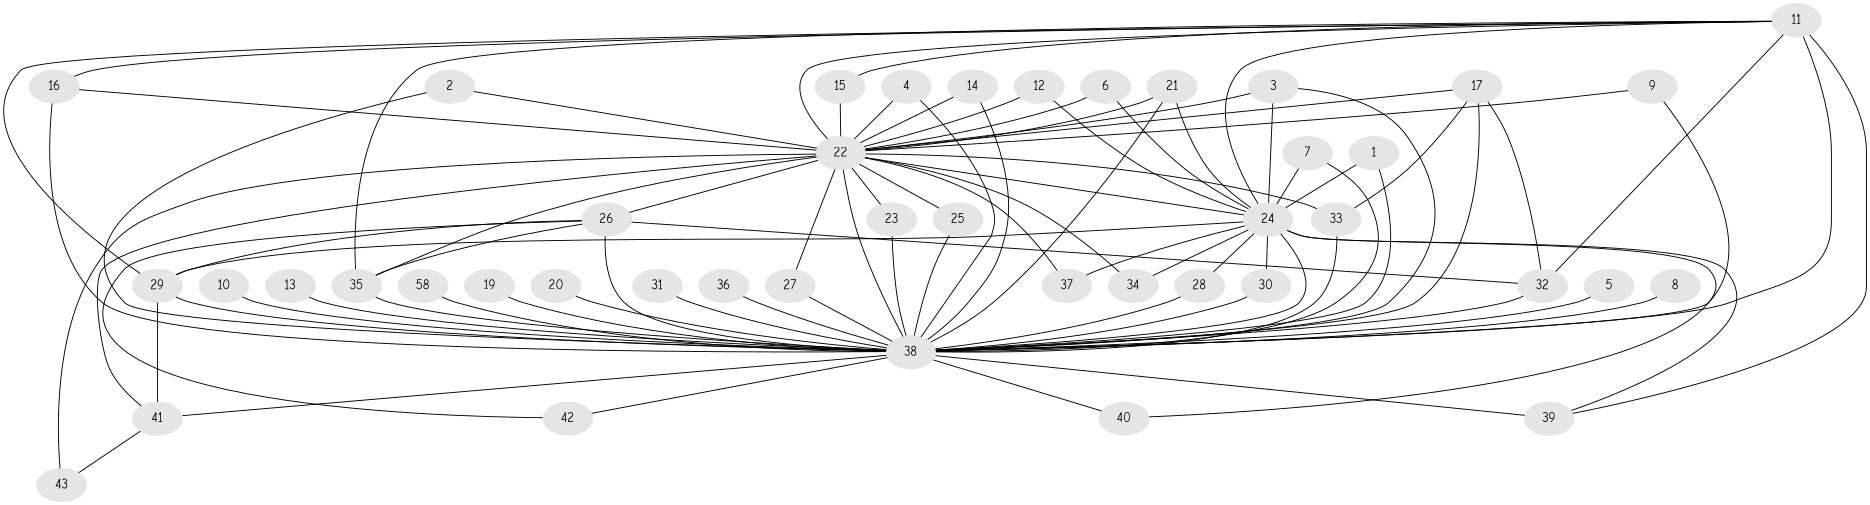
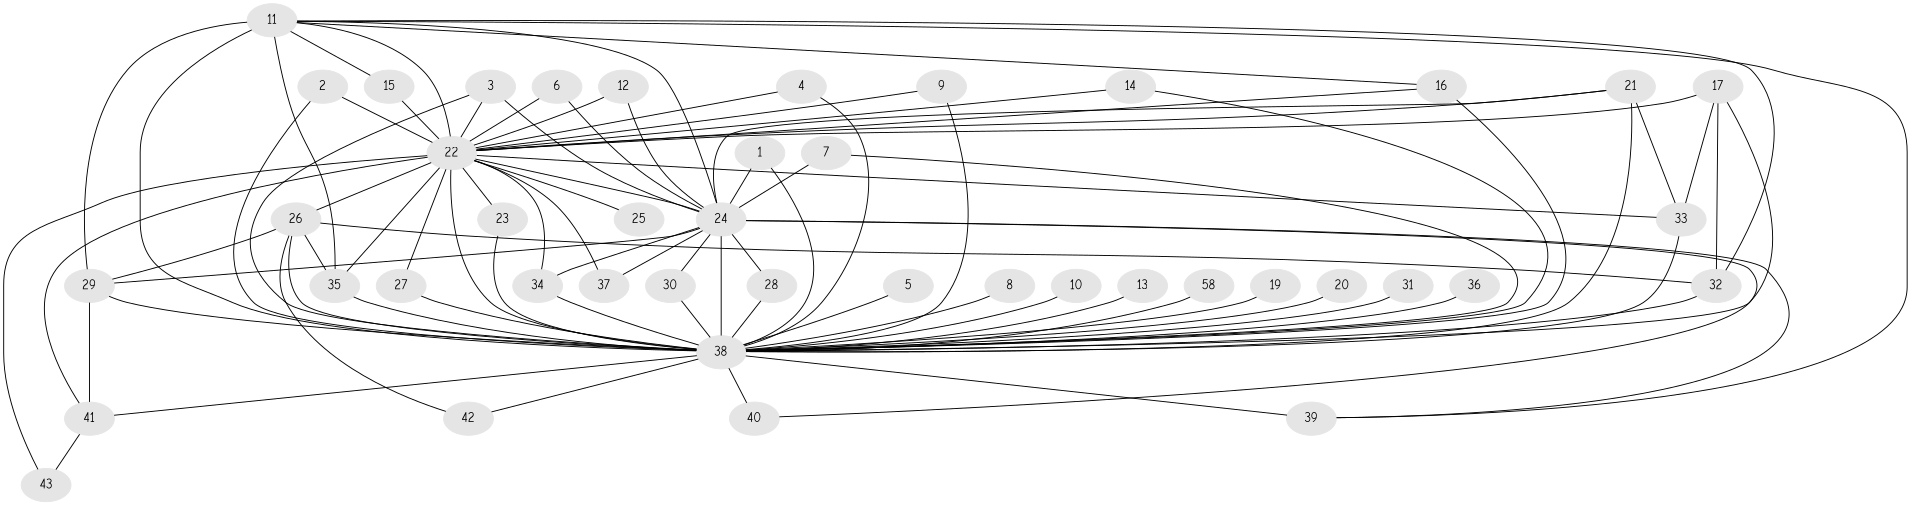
edge "21" -- "33": added
edge "25" -- "38": now "34" -- "38"
